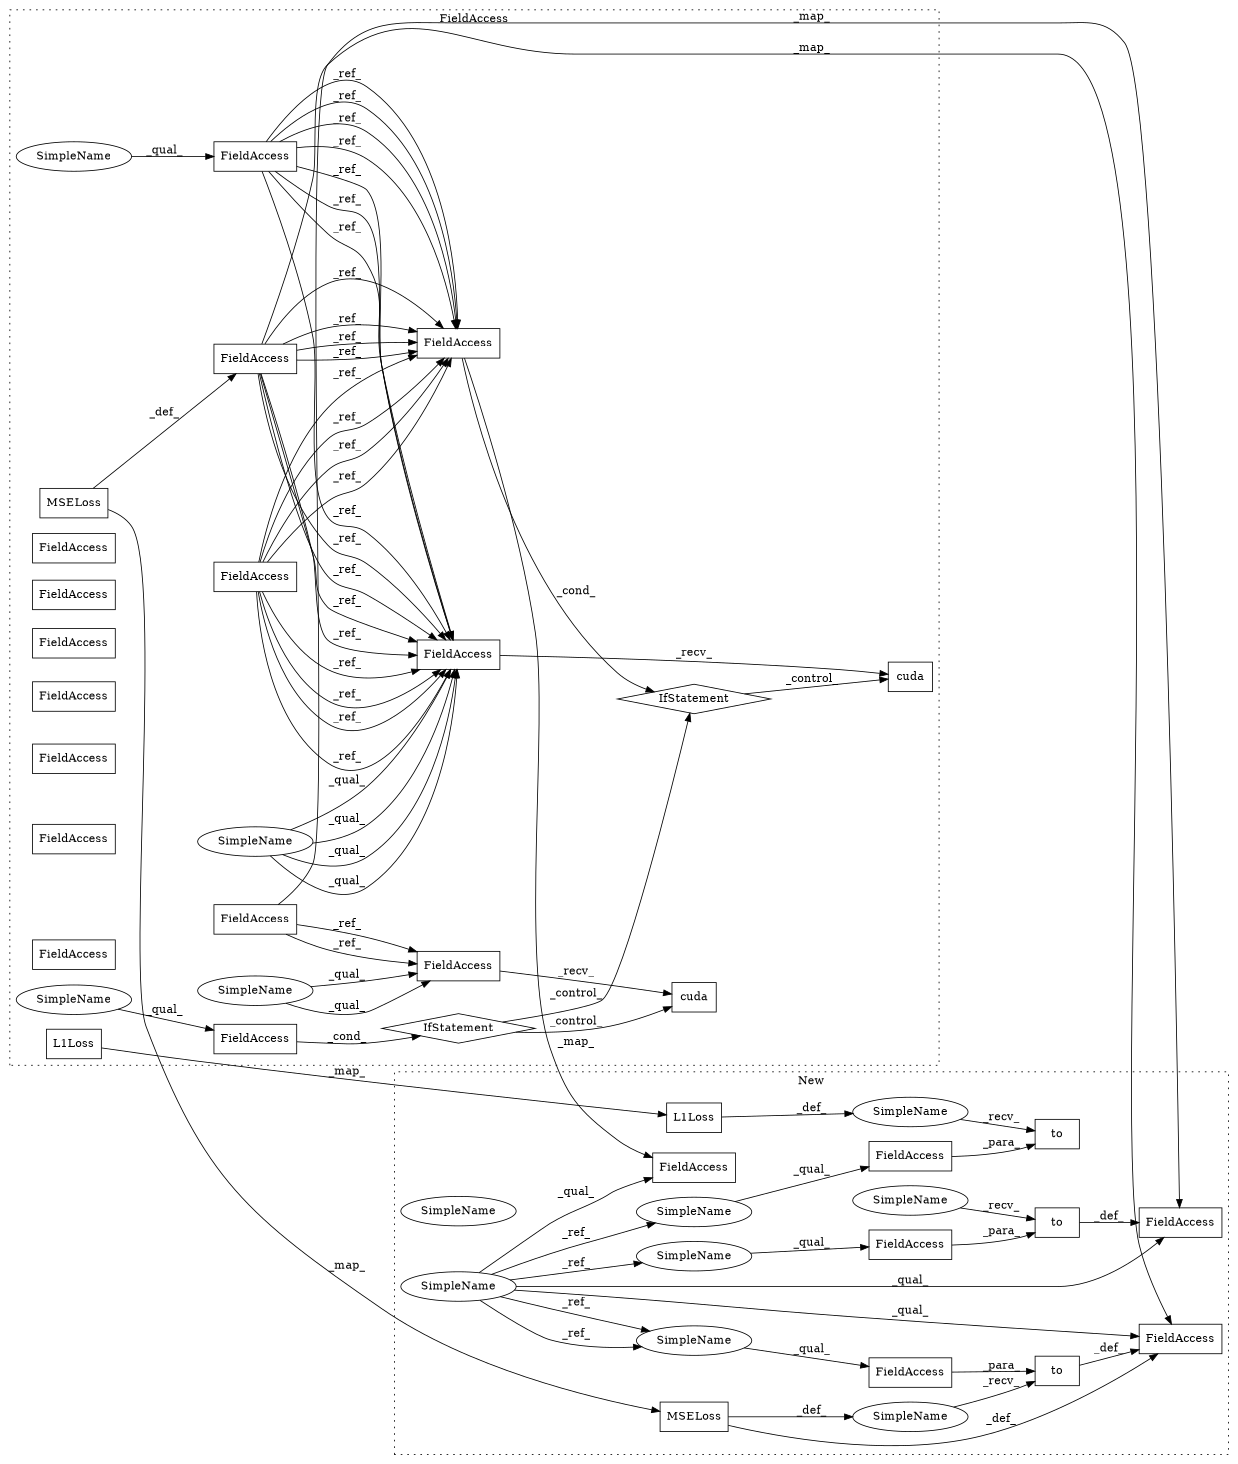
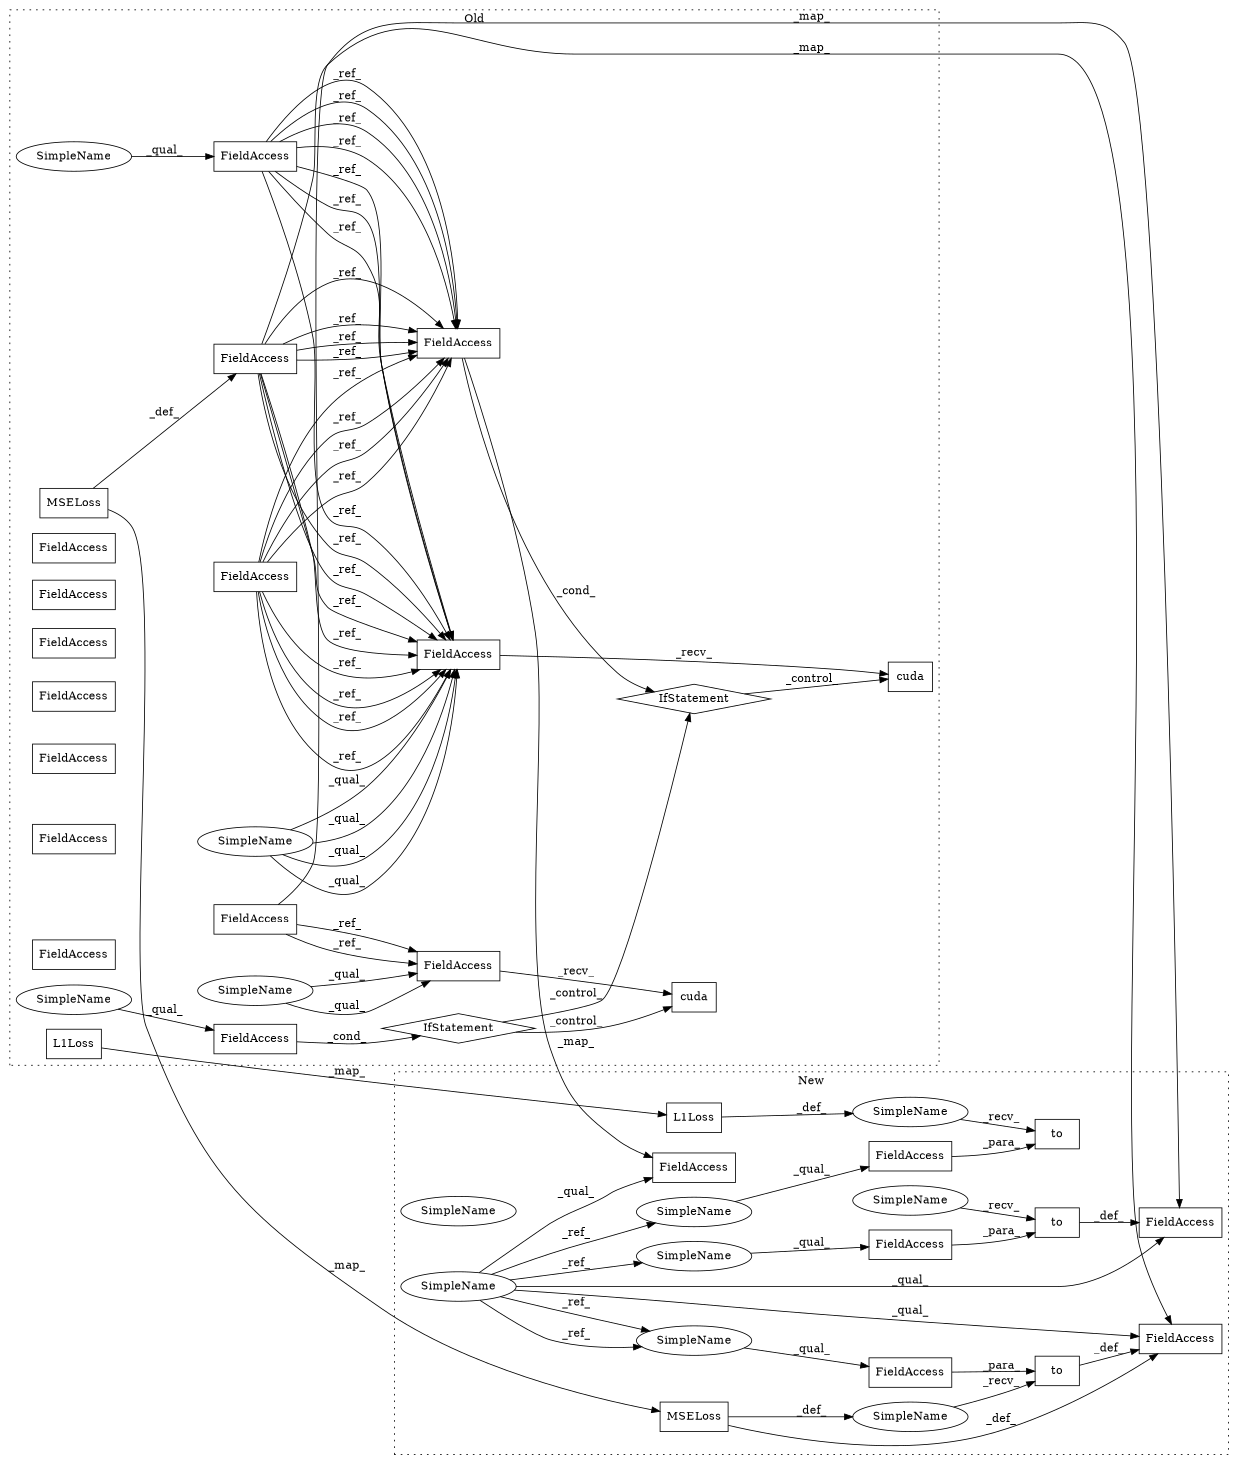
cluster "FieldAccess": label "FieldAccess" -> "Old"
